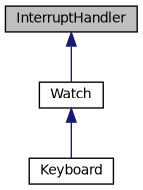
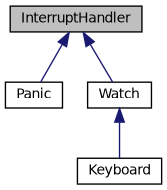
node "Panic": added
